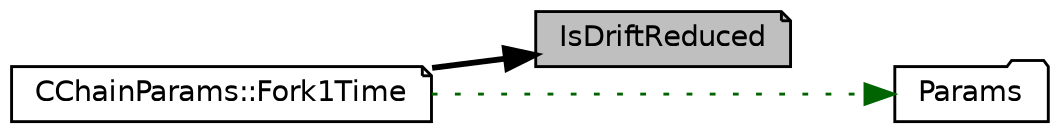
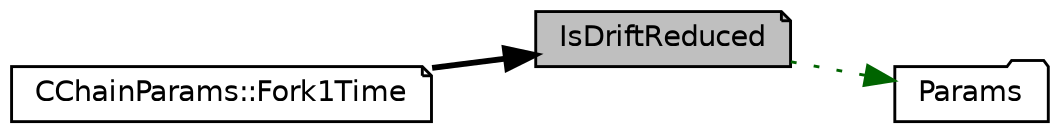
edge "CChainParams::Fork1Time" -> "Params": now "IsDriftReduced" -> "Params"
